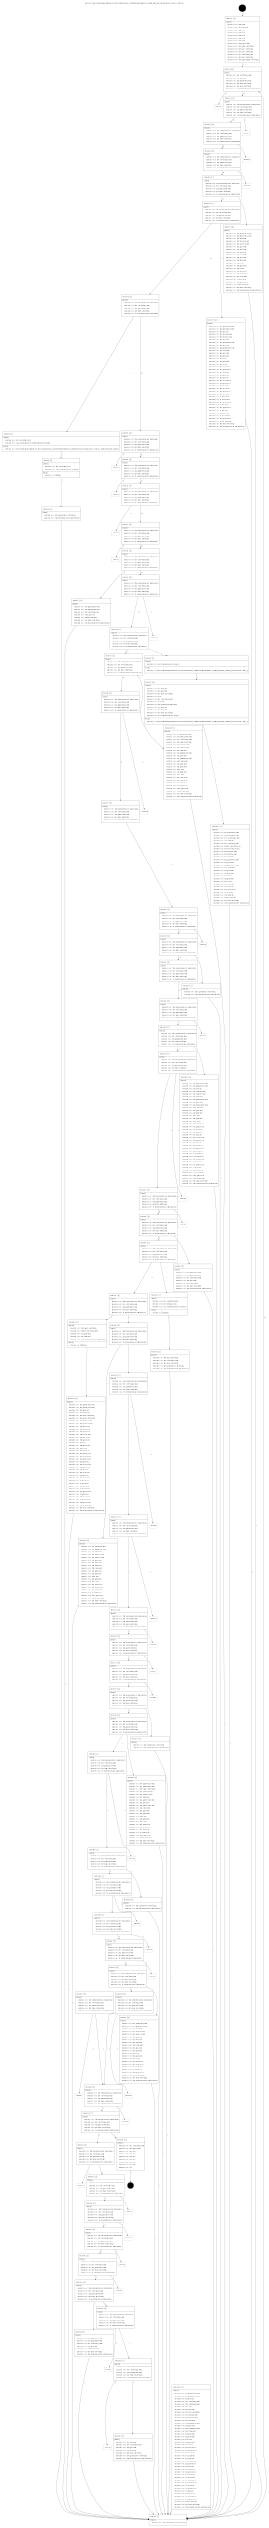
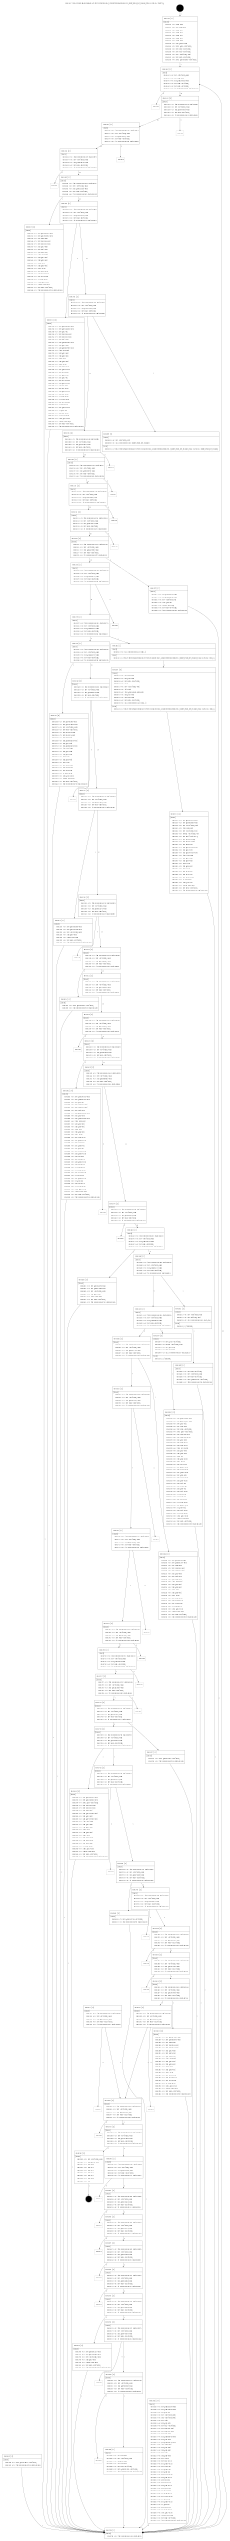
node "0x401ef2 [9]": removed
node "0x401b19 [27]": added
